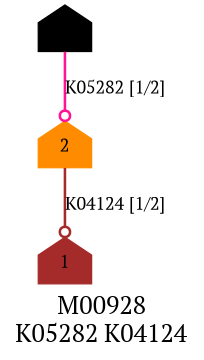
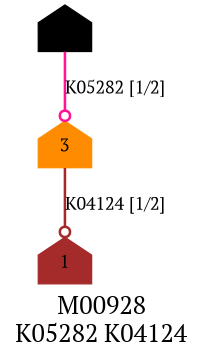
node "2": label "2" -> "3"
